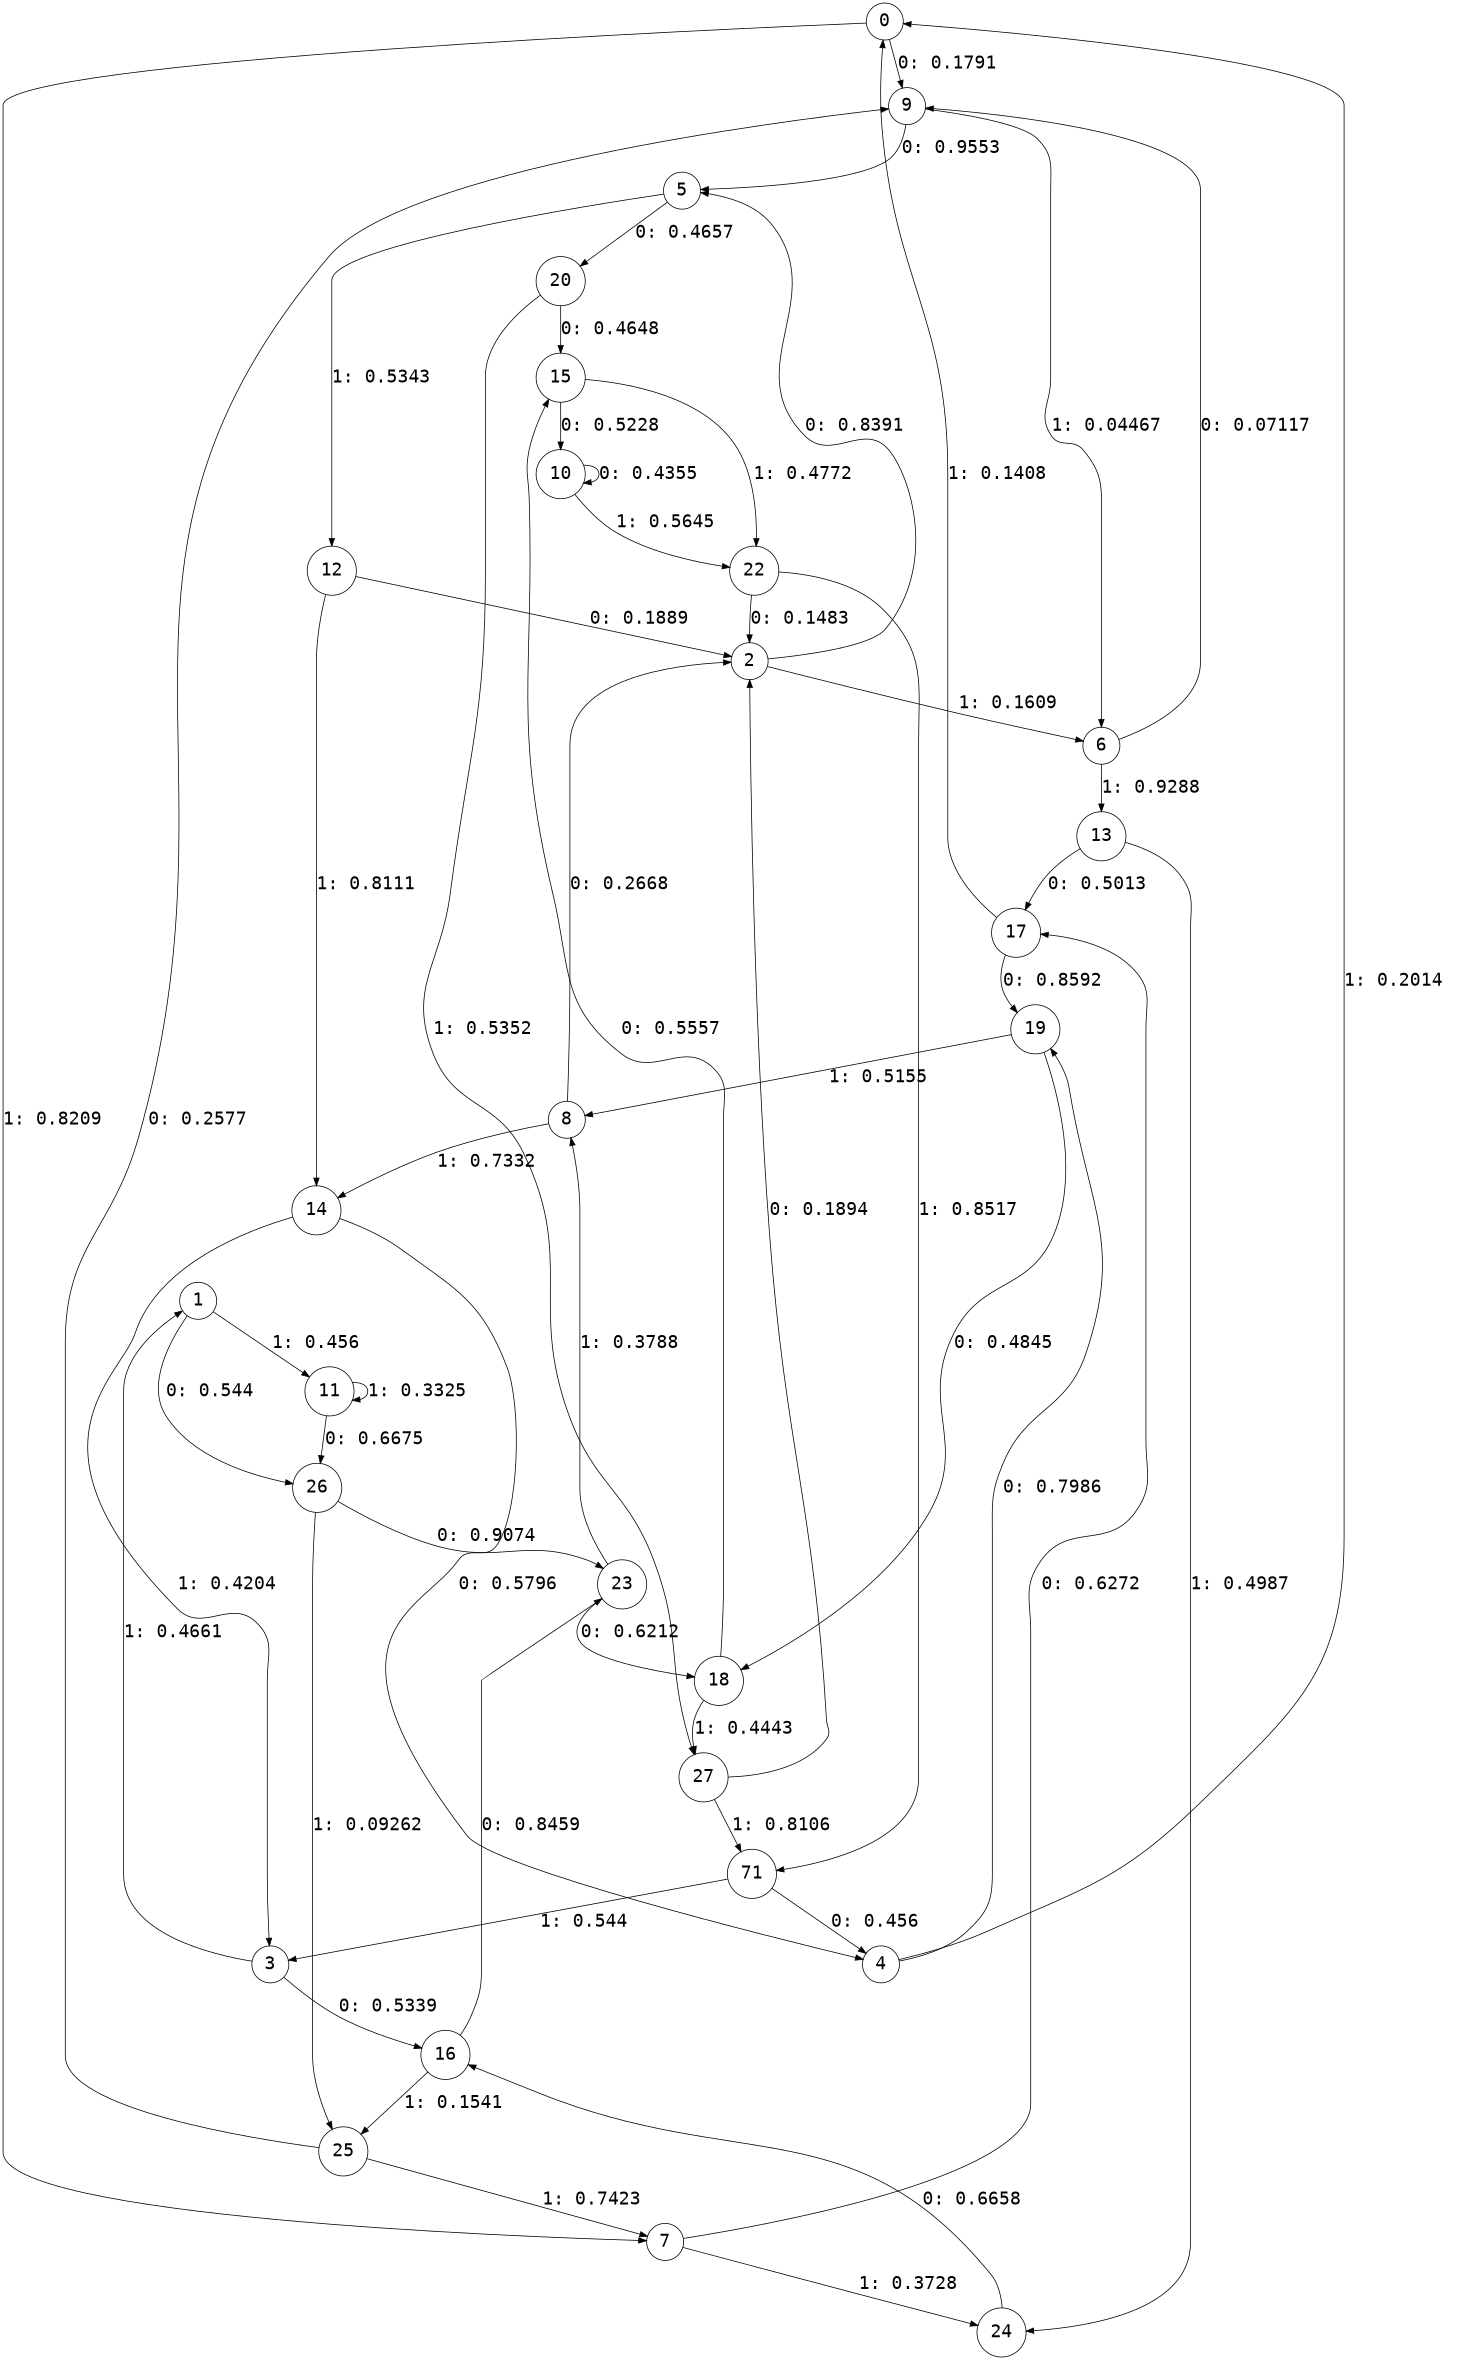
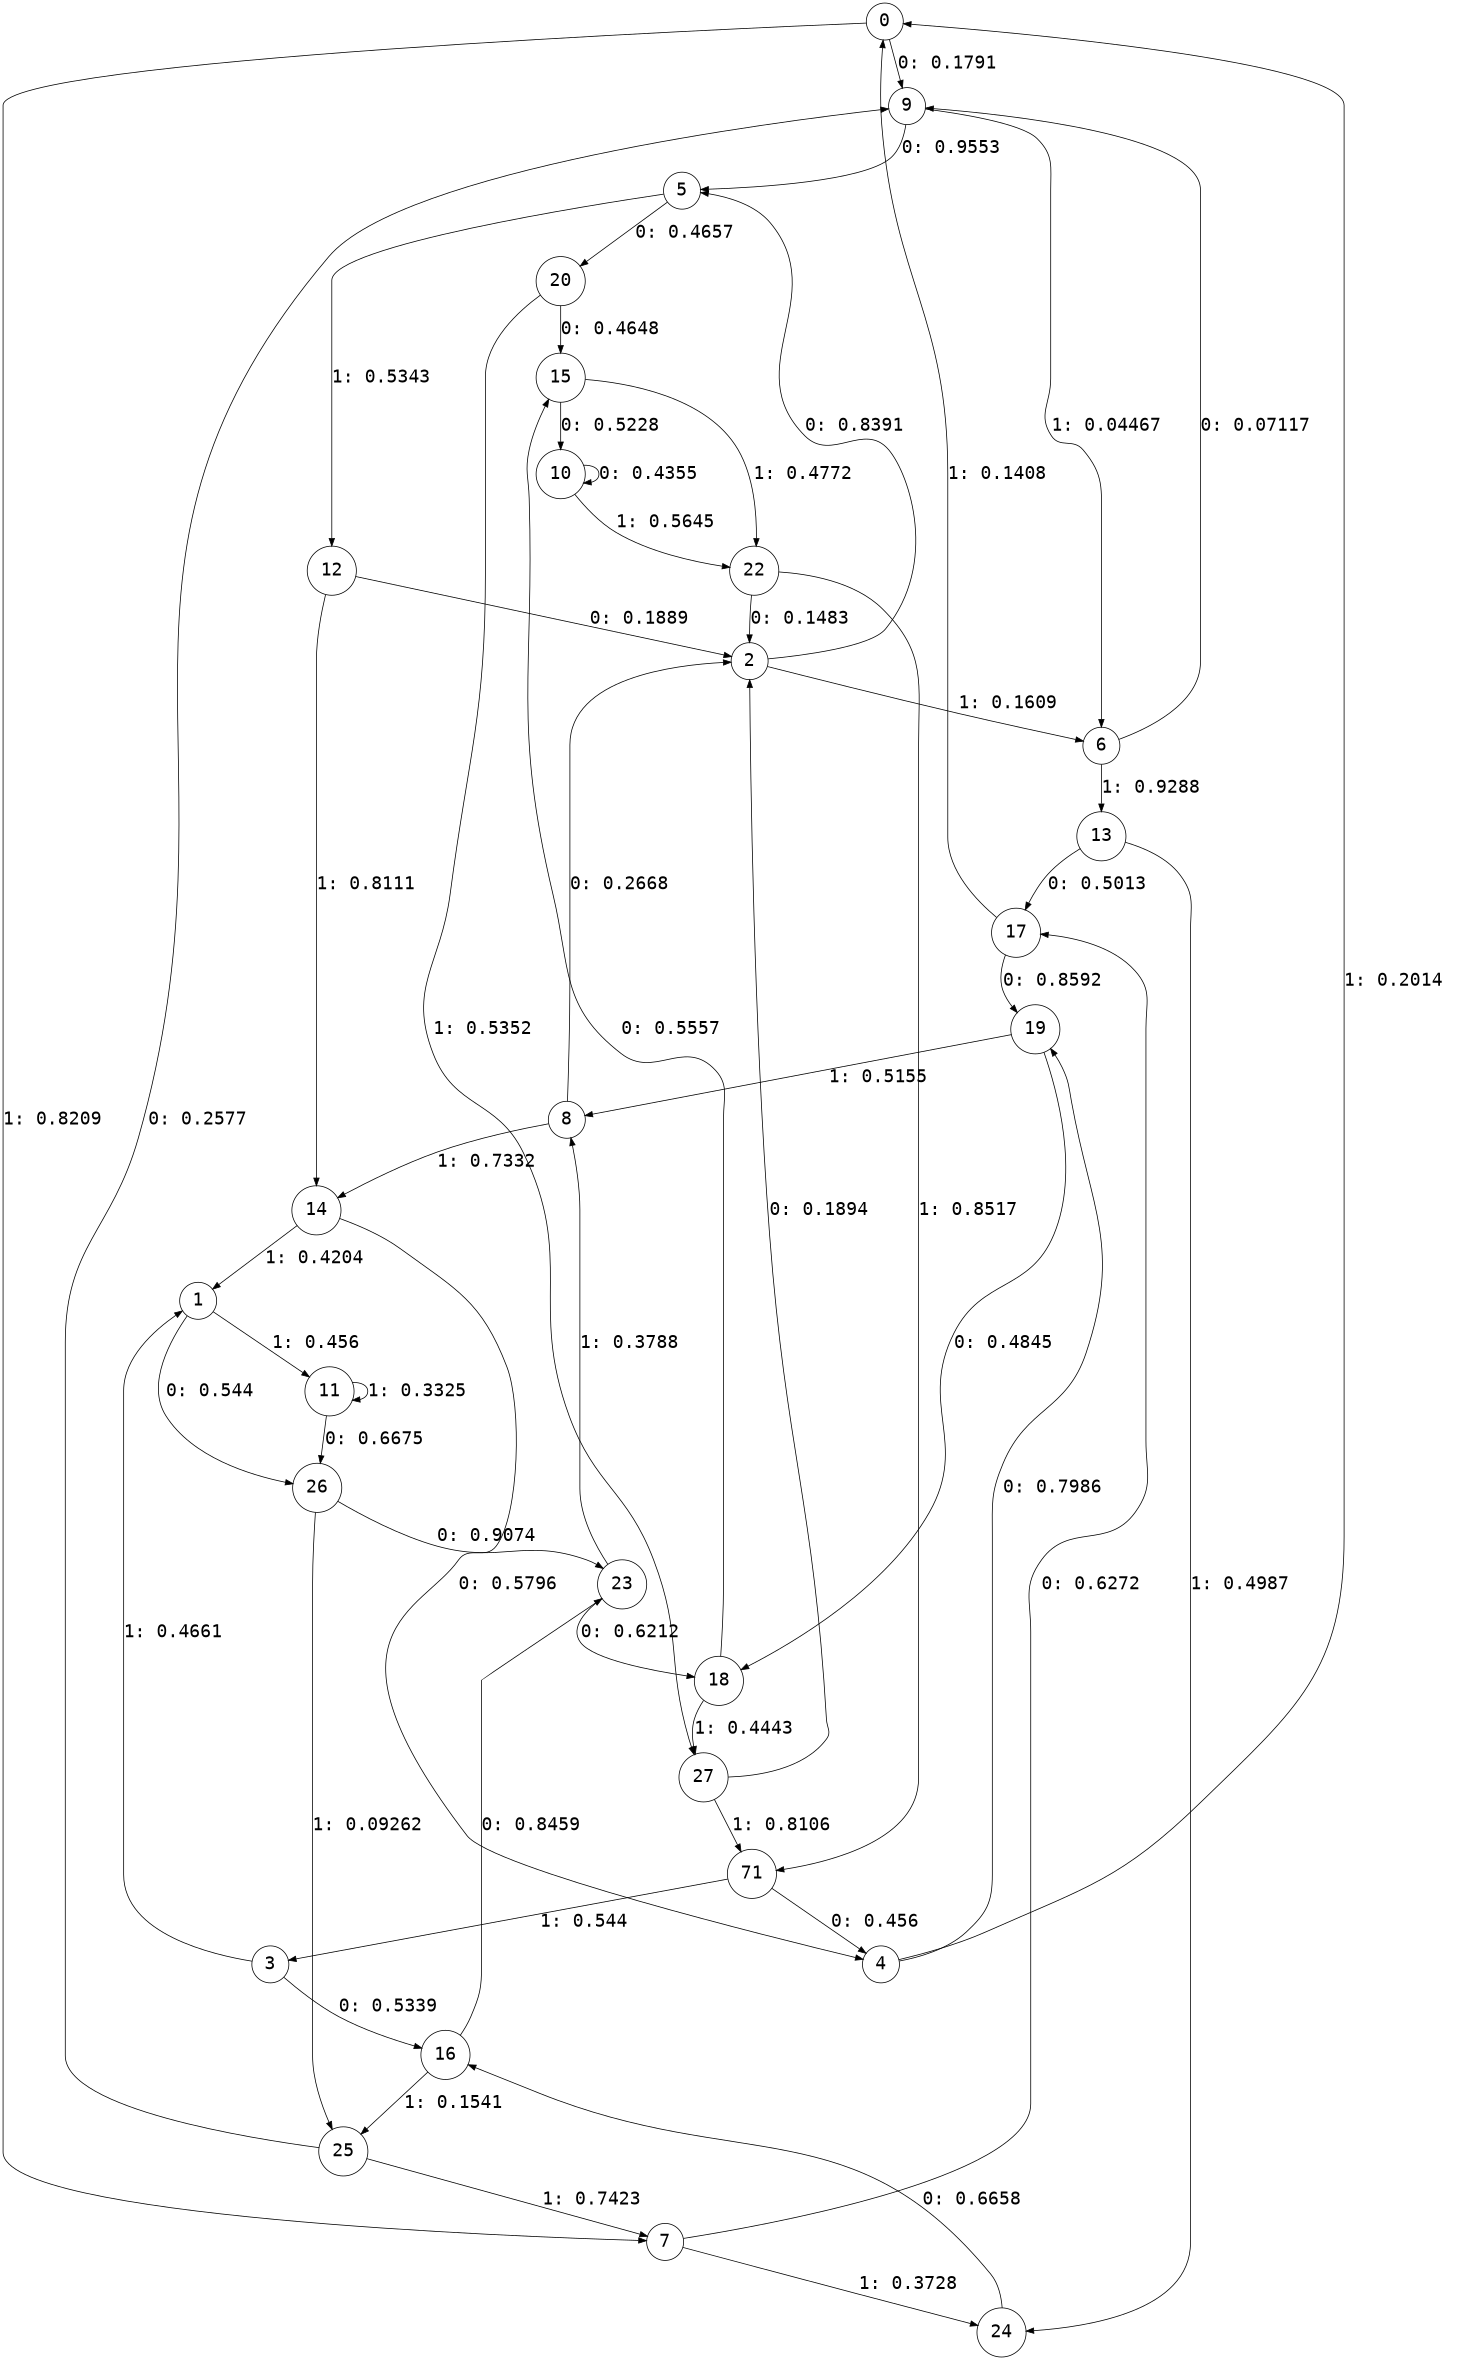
edge "14" -> "3": now "14" -> "1"
